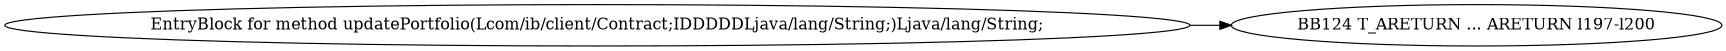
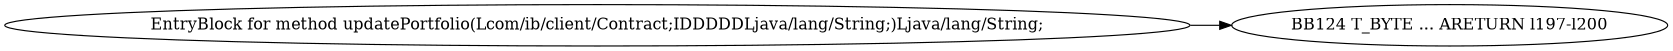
node "BB124 T_ARETURN ... ARETURN l197-l200": label "BB124 T_ARETURN ... ARETURN l197-l200" -> "BB124 T_BYTE ... ARETURN l197-l200"
